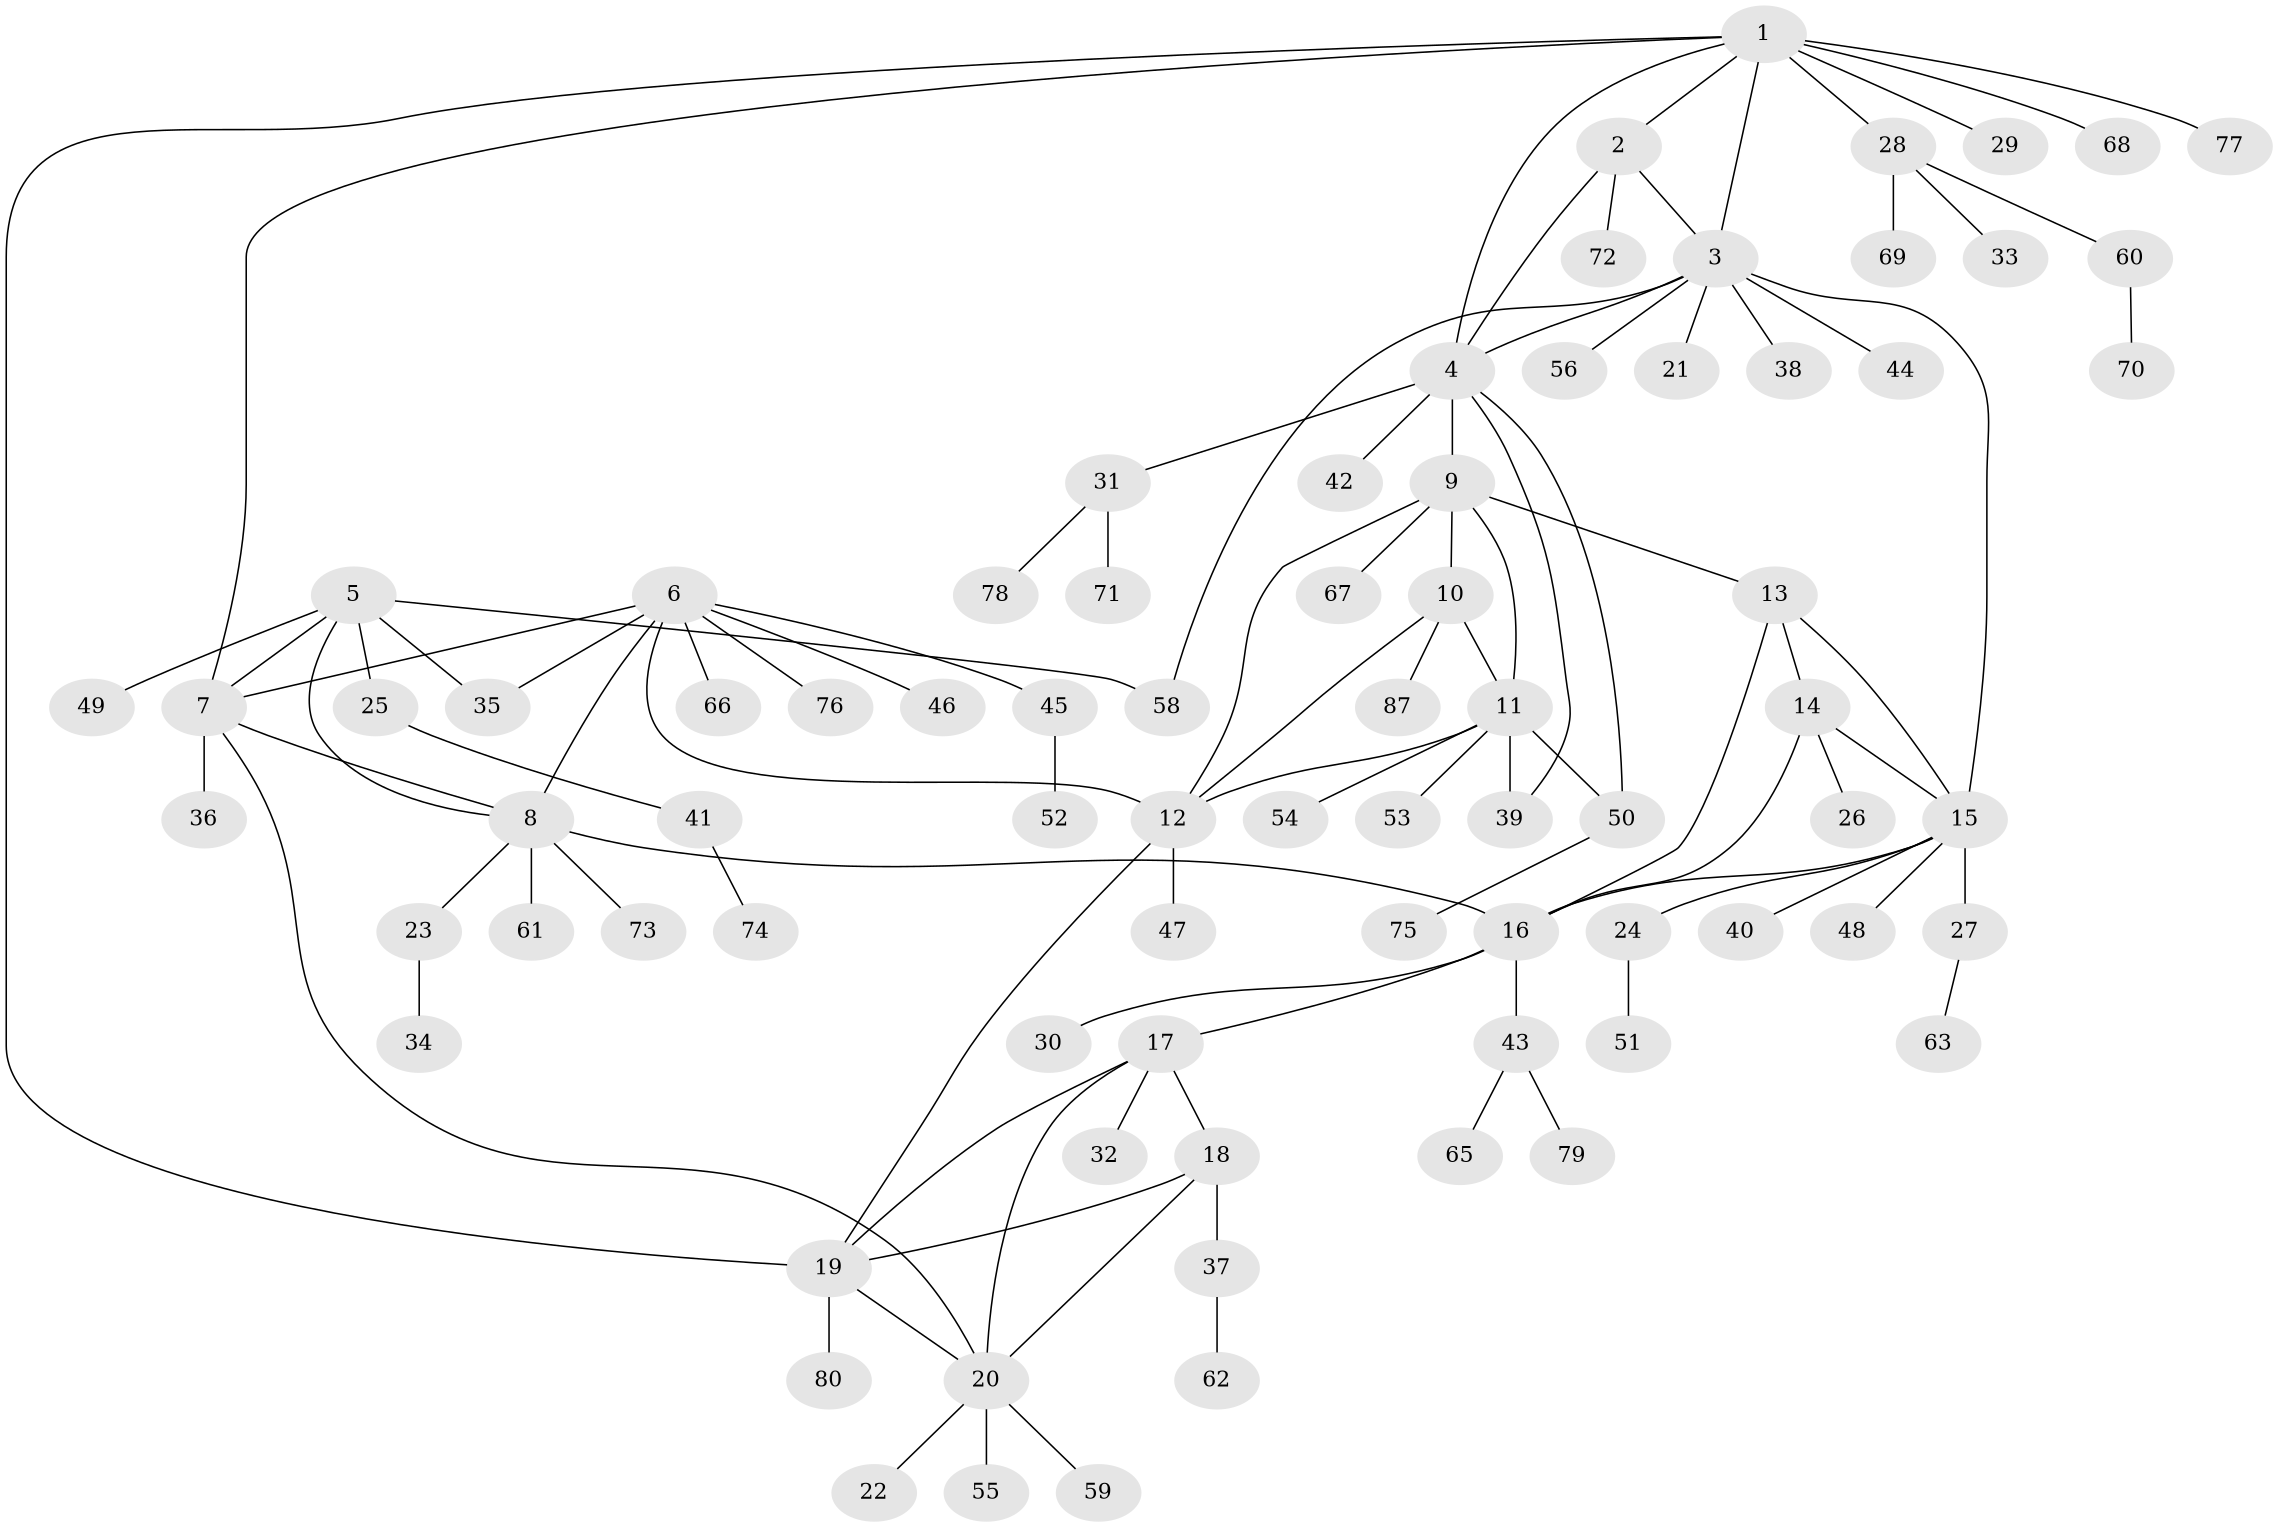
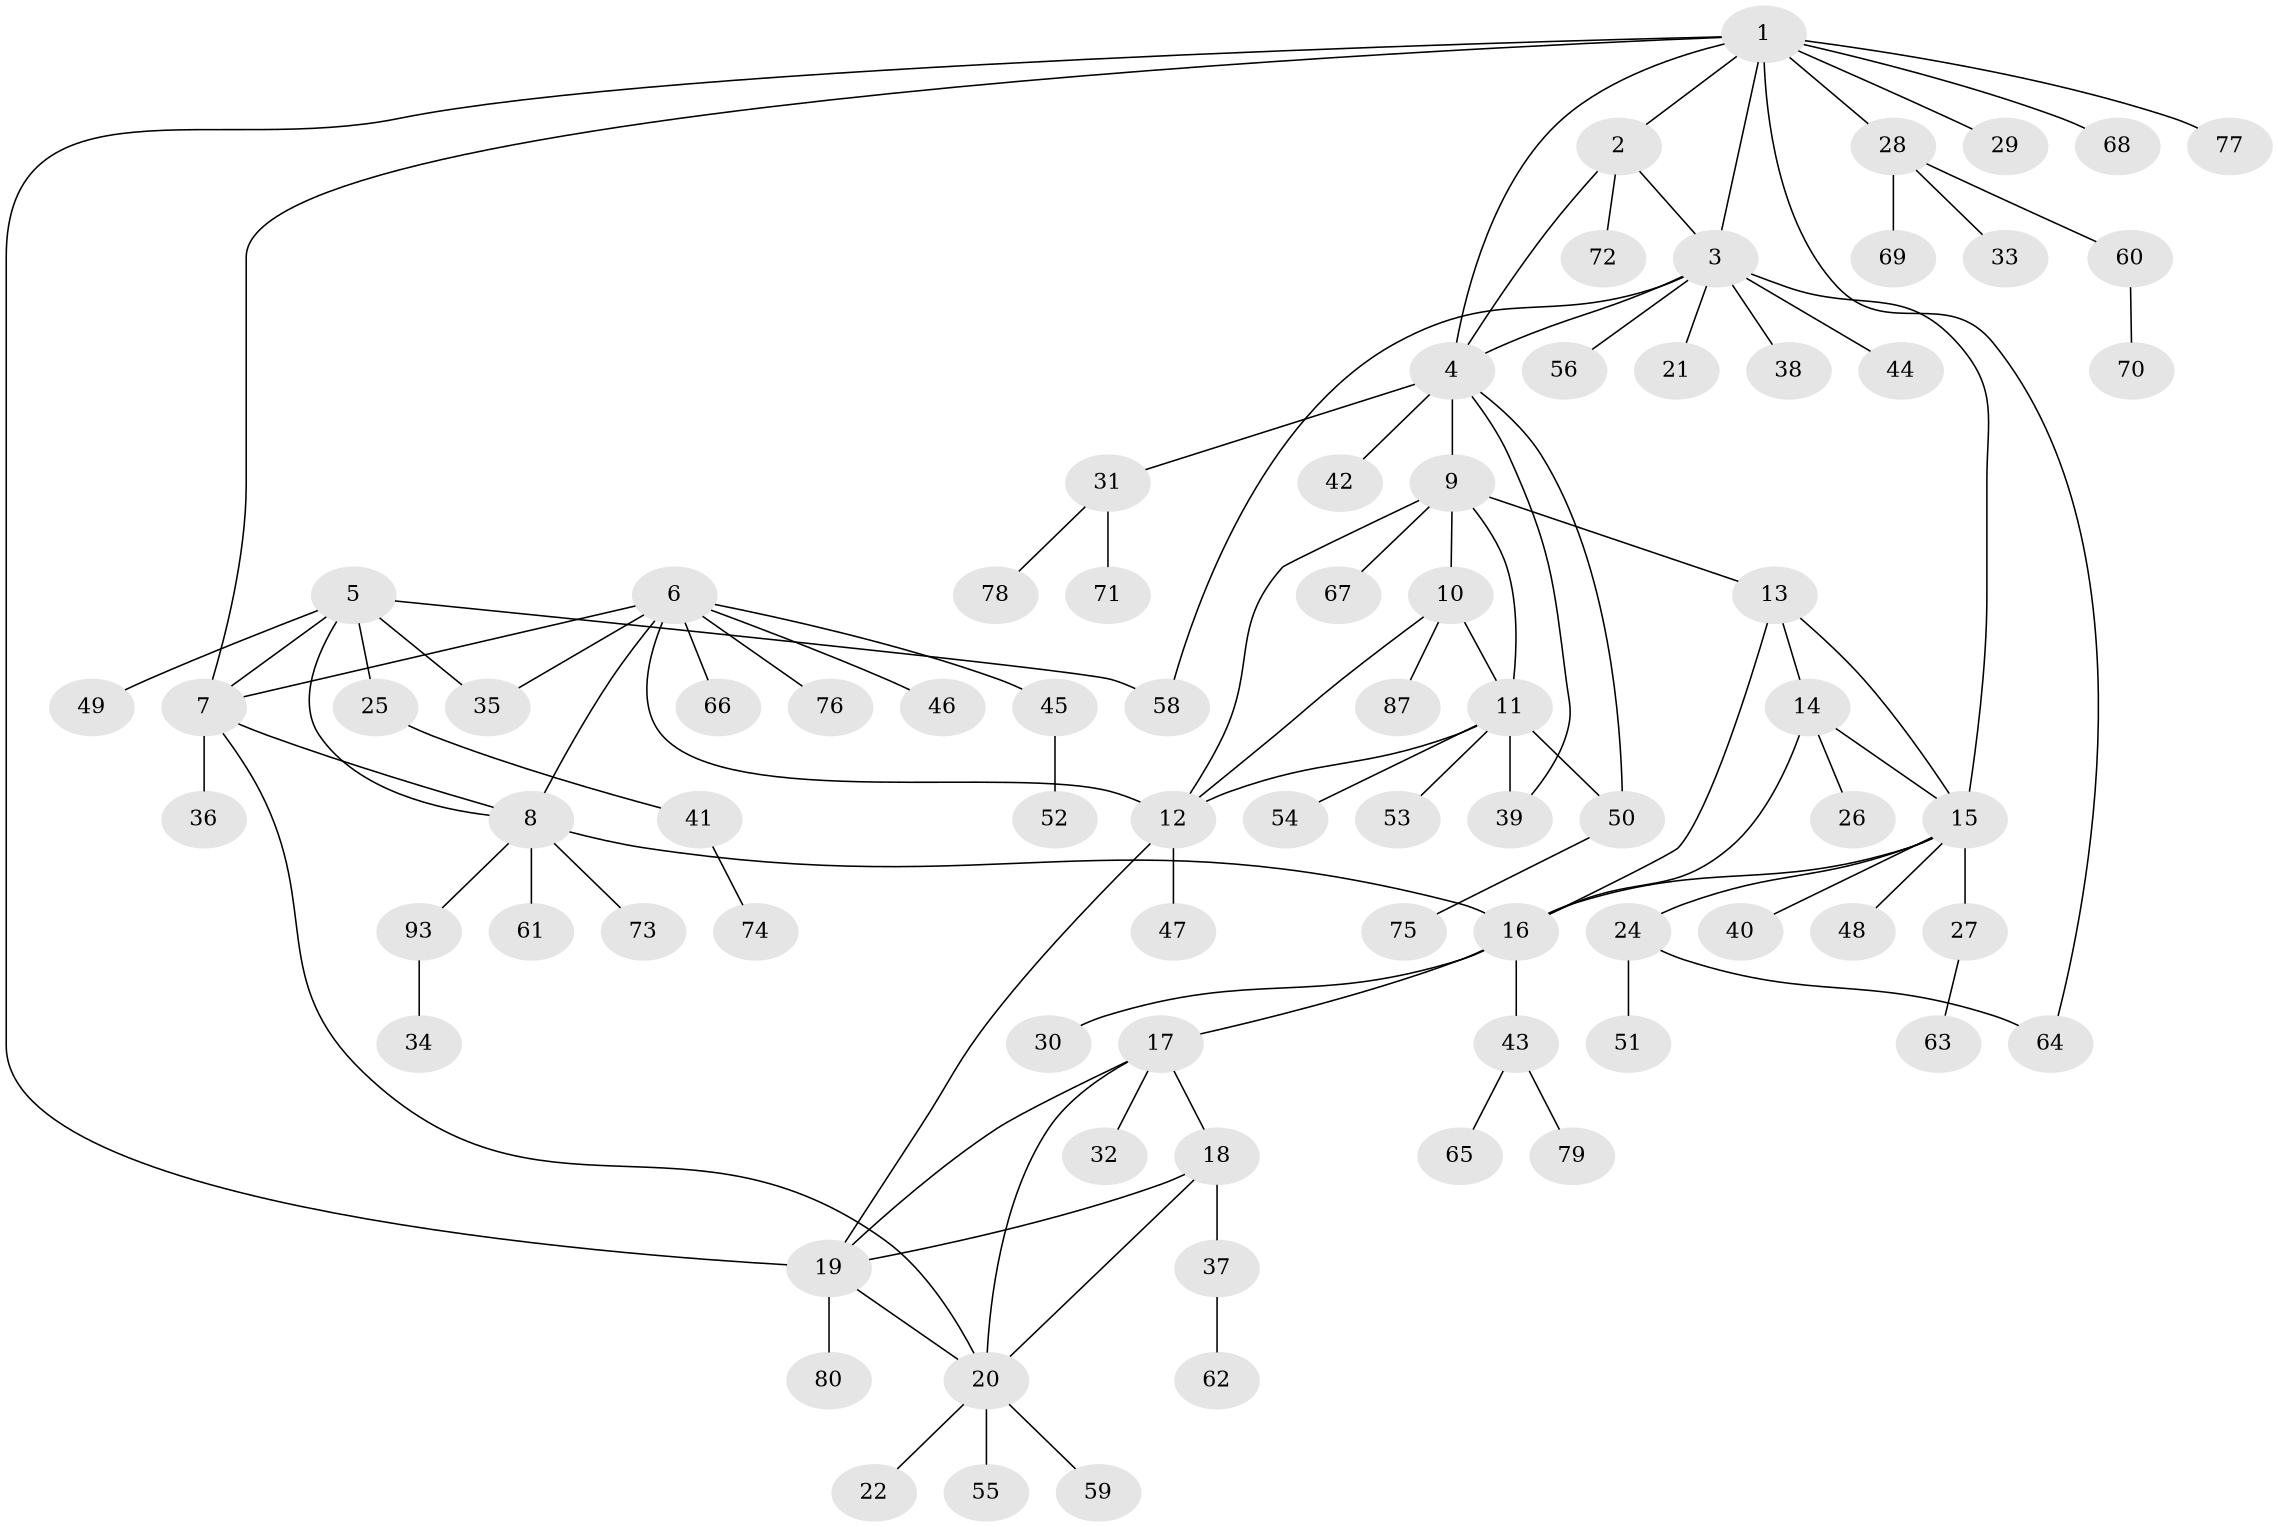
node "23": label "23" -> "93"
node "64": added
